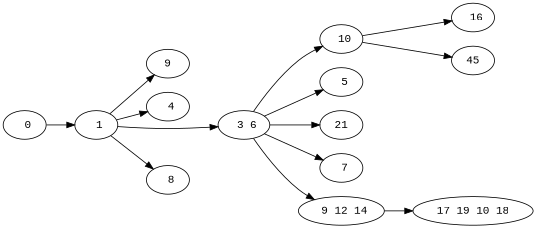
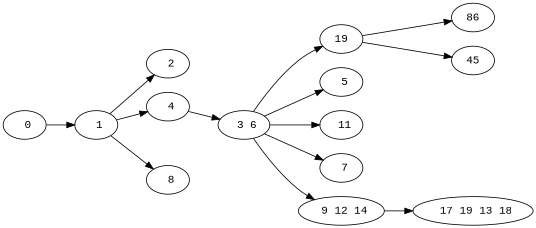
node "16": label "16" -> "86"
node "10": label "10" -> "19"
node "9": label "9" -> "2"
node "21": label "21" -> "11"
edge "1" -> "3 6": now "4" -> "3 6"
node "17 19 10 18": label "17 19 10 18" -> "17 19 13 18"
